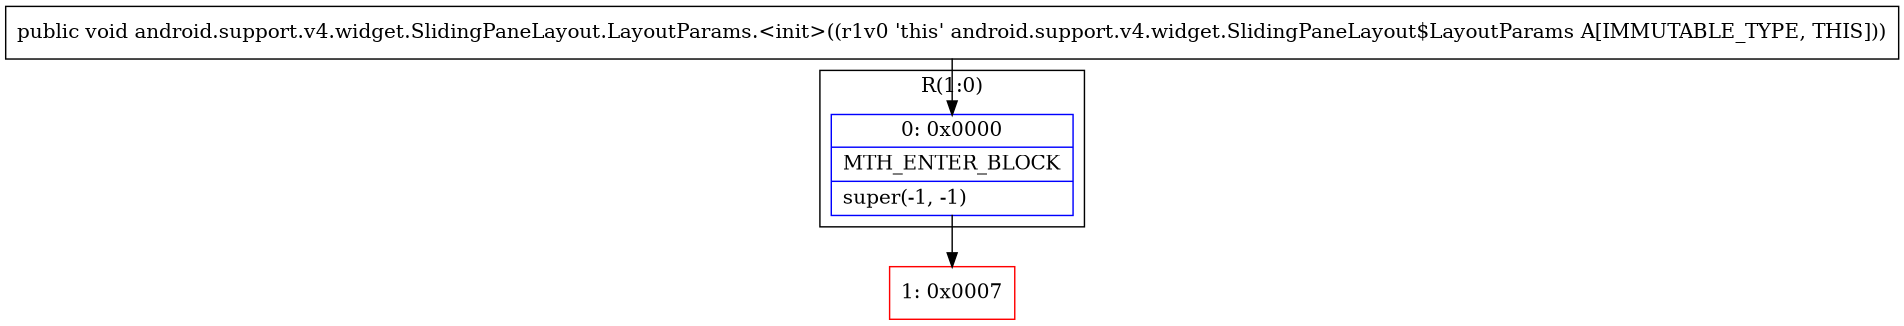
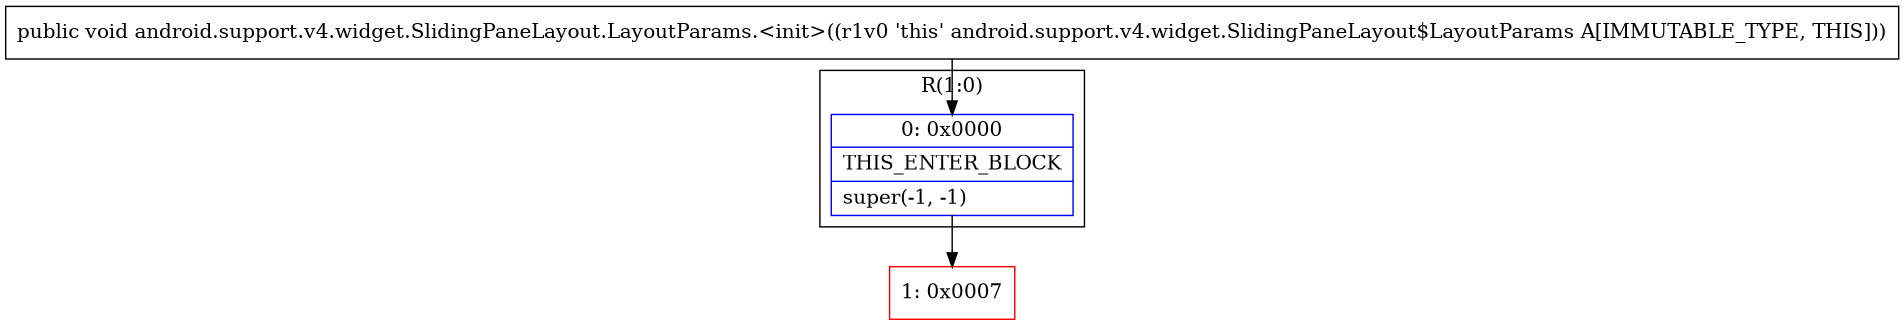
node "0: 0x0000": text "MTH_ENTER_BLOCK" -> "THIS_ENTER_BLOCK"
